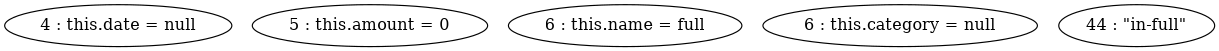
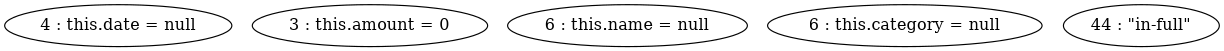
node "5 : this.amount = 0": label "5 : this.amount = 0" -> "3 : this.amount = 0"
node "6 : this.name = full": label "6 : this.name = full" -> "6 : this.name = null"
